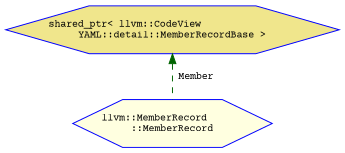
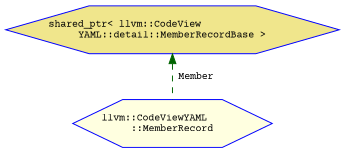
node "llvm::MemberRecord ::MemberRecord": label "llvm::MemberRecord ::MemberRecord" -> "llvm::CodeViewYAML ::MemberRecord"
